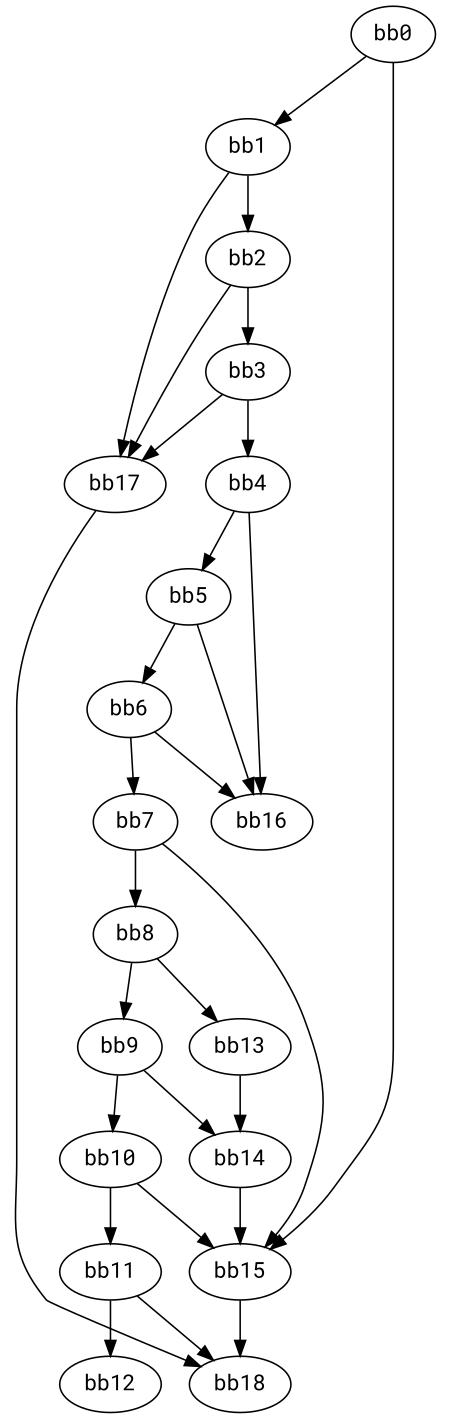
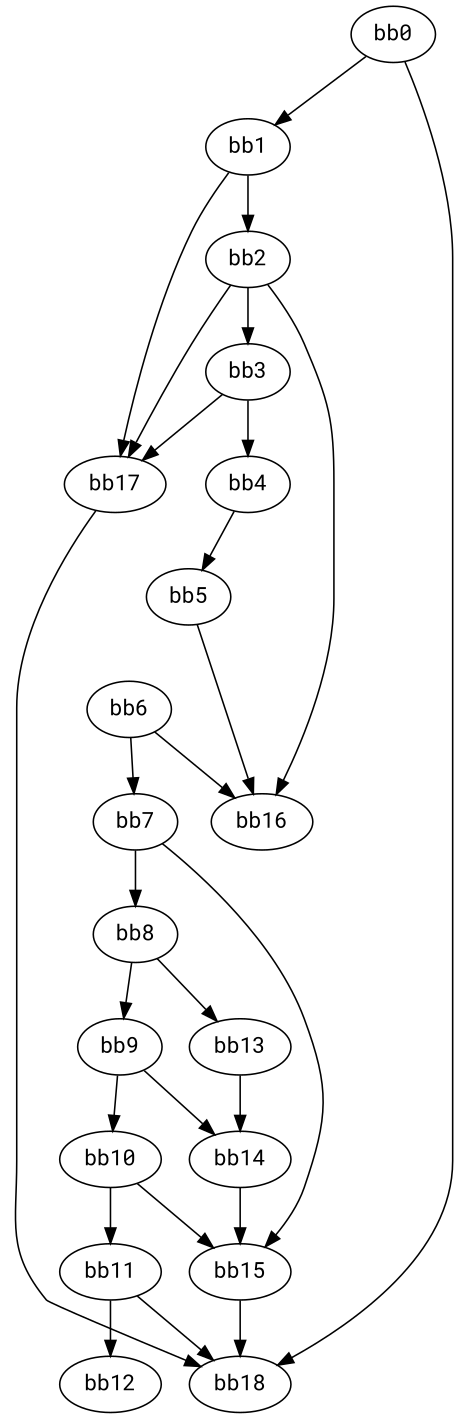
edge "bb4" -> "bb16": now "bb2" -> "bb16"
edge "bb5" -> "bb6": removed
edge "bb0" -> "bb15": now "bb0" -> "bb18"
